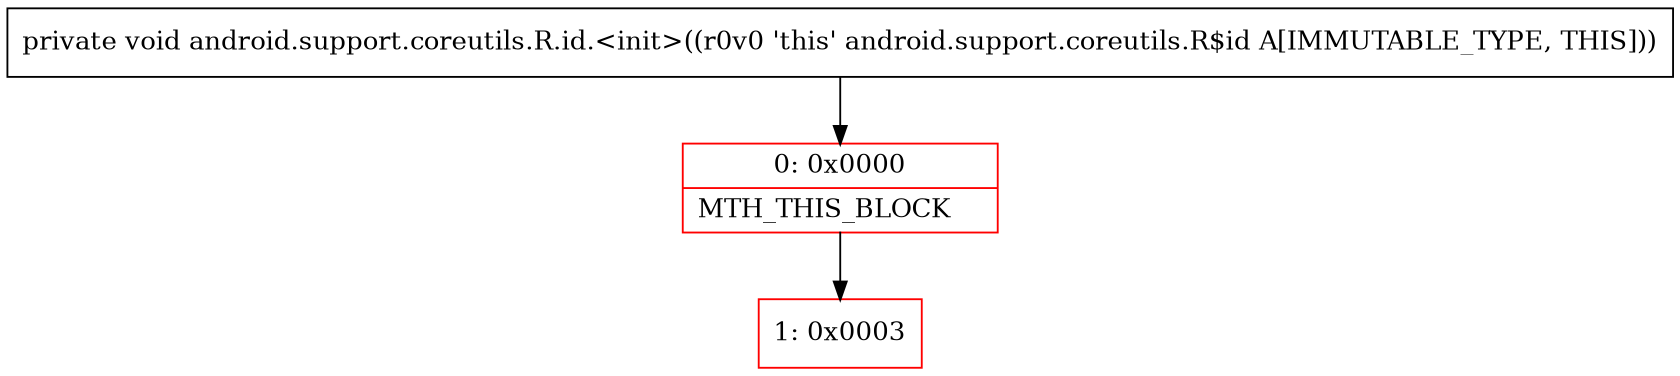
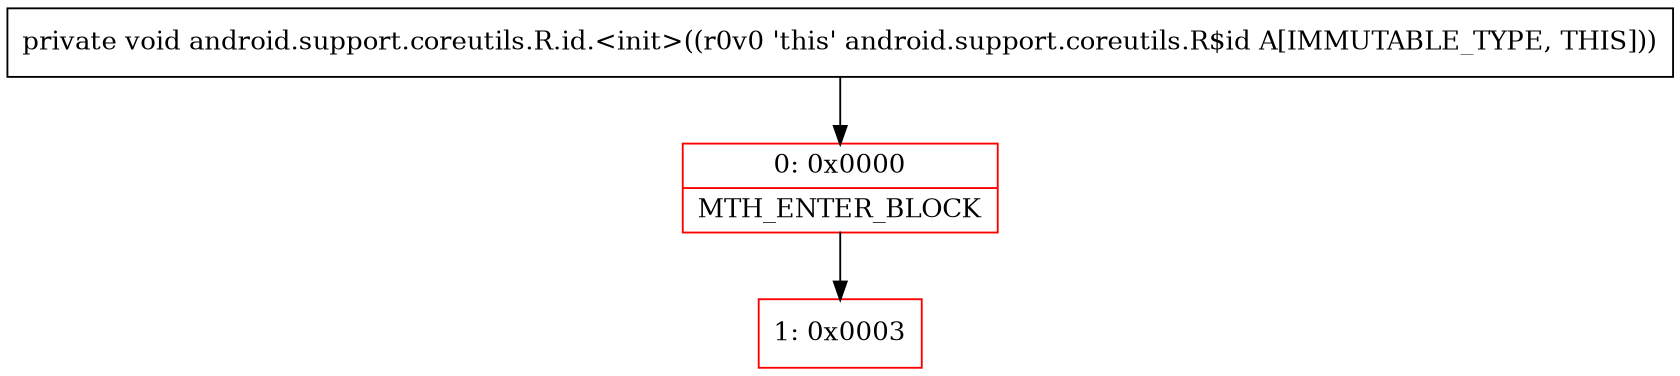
node "0: 0x0000": text "MTH_THIS_BLOCK" -> "MTH_ENTER_BLOCK"
